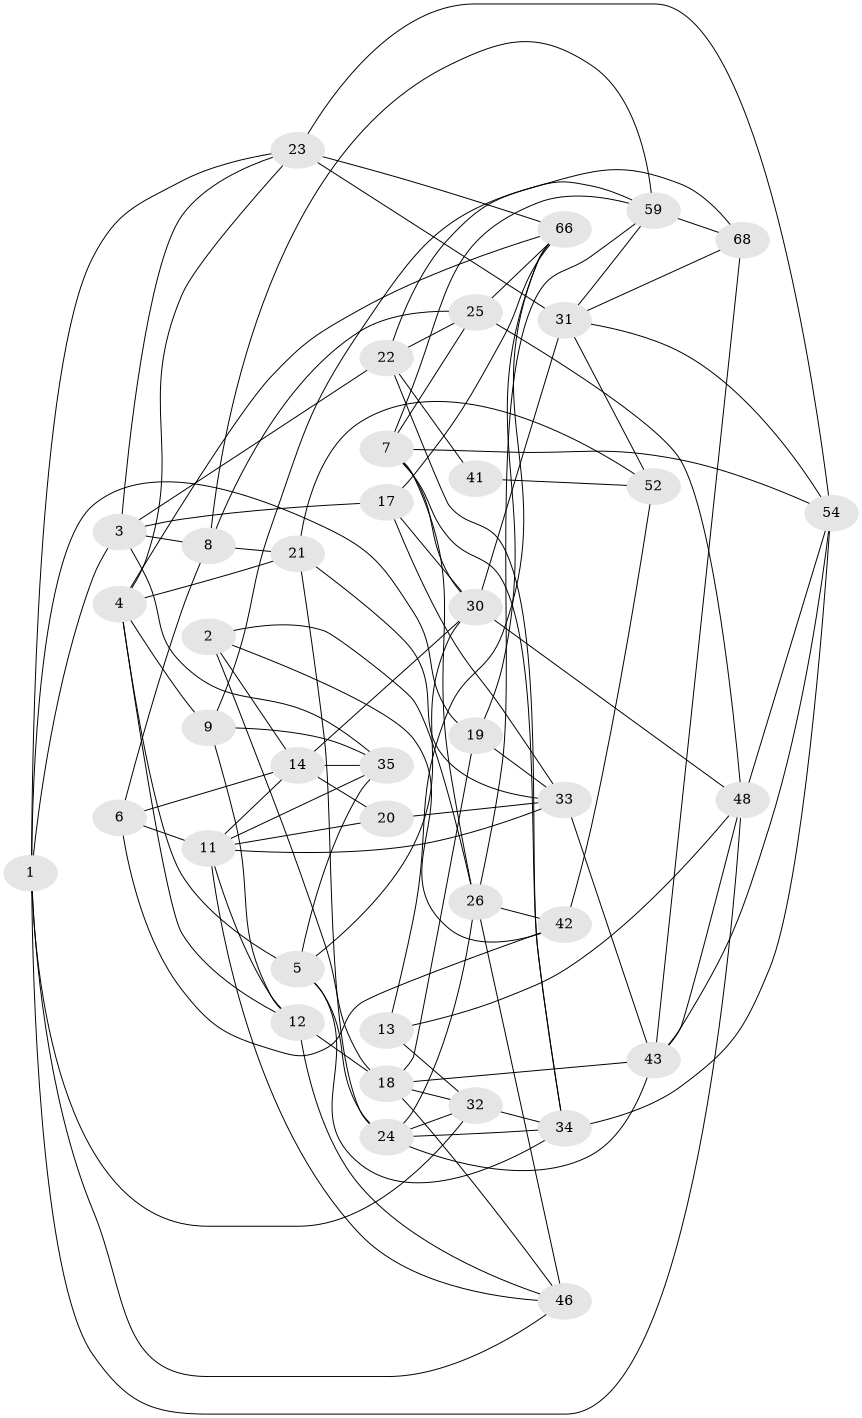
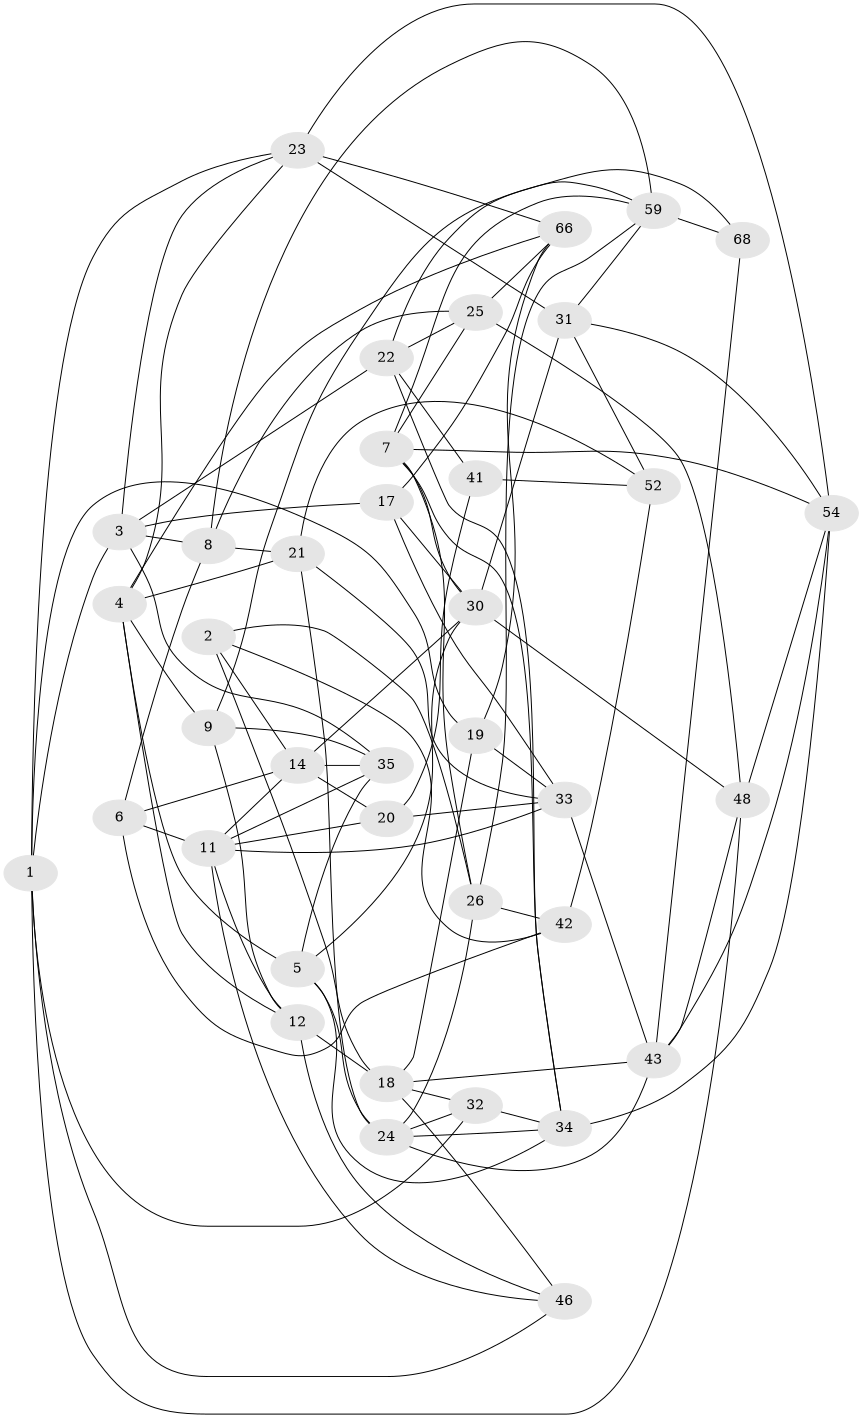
edge "68" -- "31": removed
edge "41" -- "20": added
node "13": removed
edge "26" -- "46": removed
